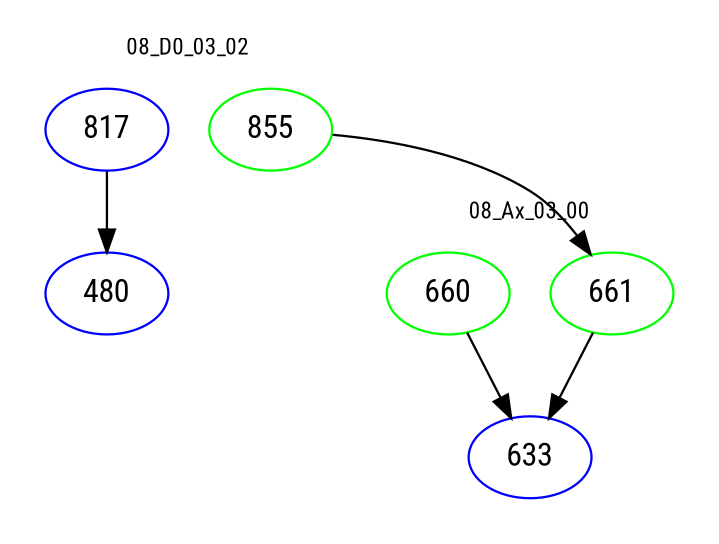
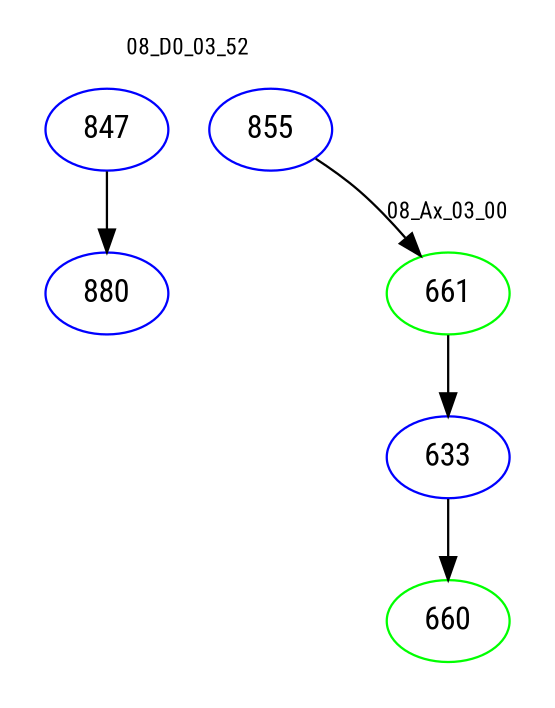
cluster "08_D0_03_02": label "08_D0_03_02" -> "08_D0_03_52"
node "817": label "817" -> "847"
node "855": color green -> blue
node "480": label "480" -> "880"
edge "660" -> "633": reversed
